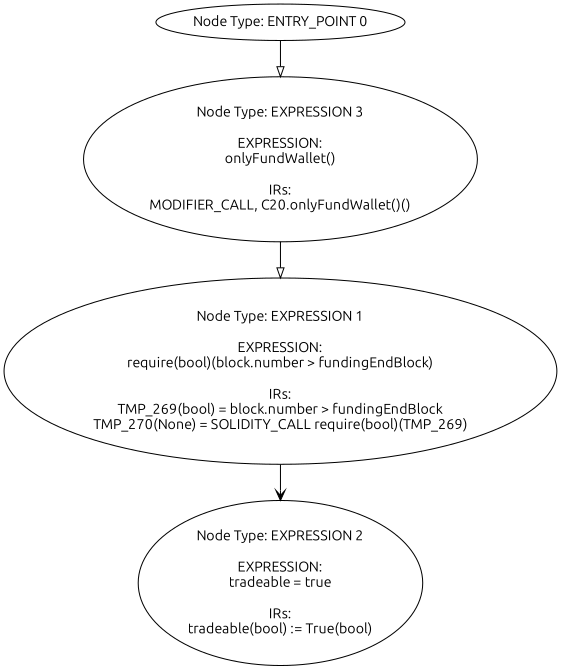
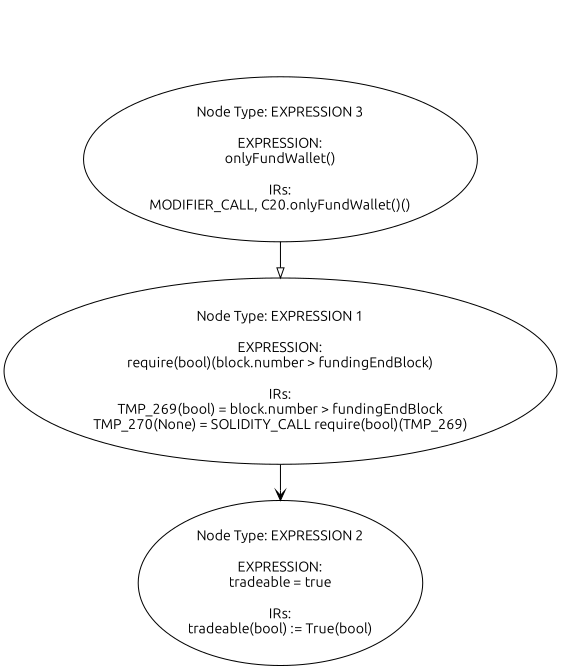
node "Node Type: ENTRY_POINT 0": removed
